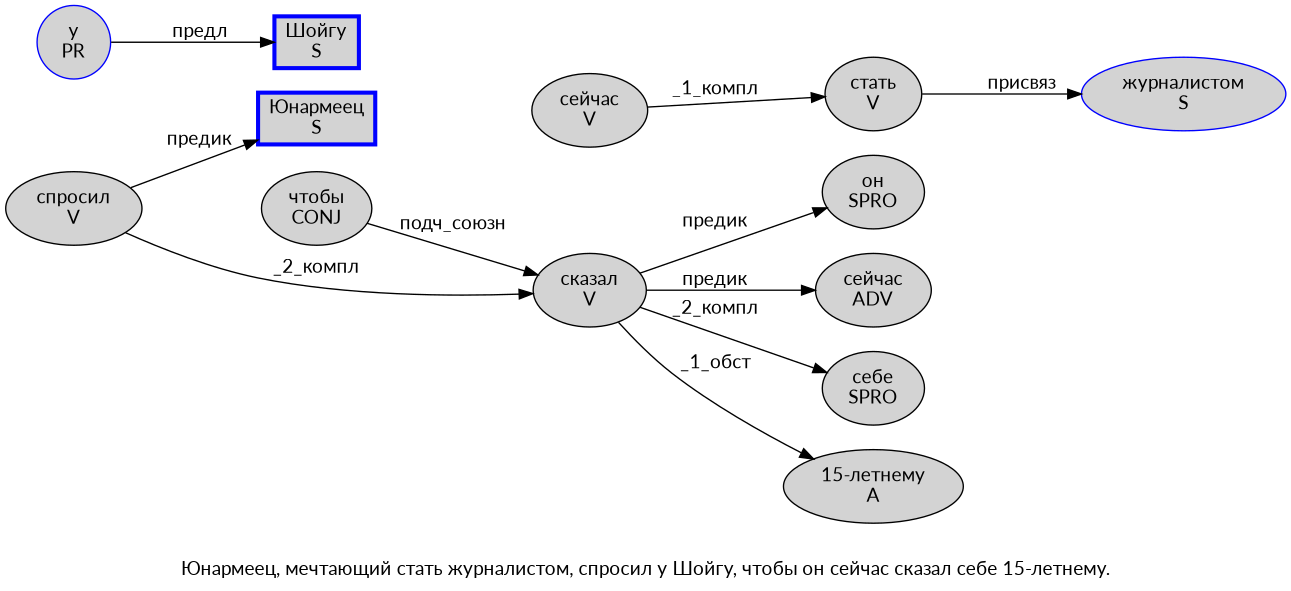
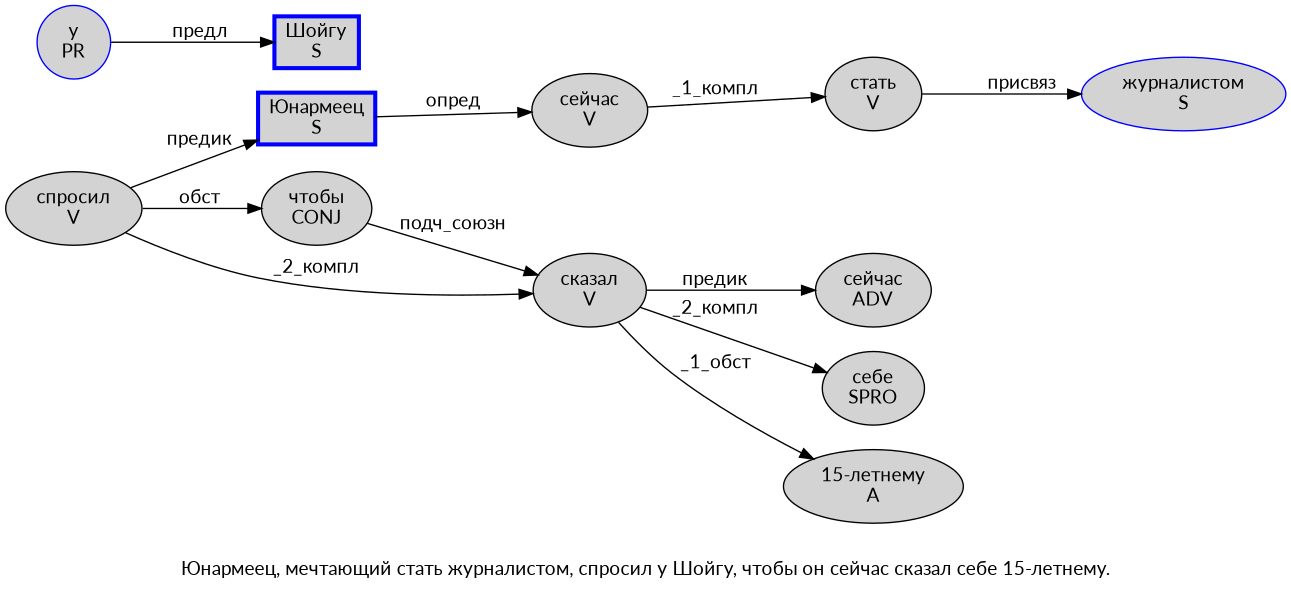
edge "Юнармеец S" -> "сейчас V": added, label "опред"
node "он SPRO": removed
edge "спросил V" -> "чтобы CONJ": added, label "обст"
